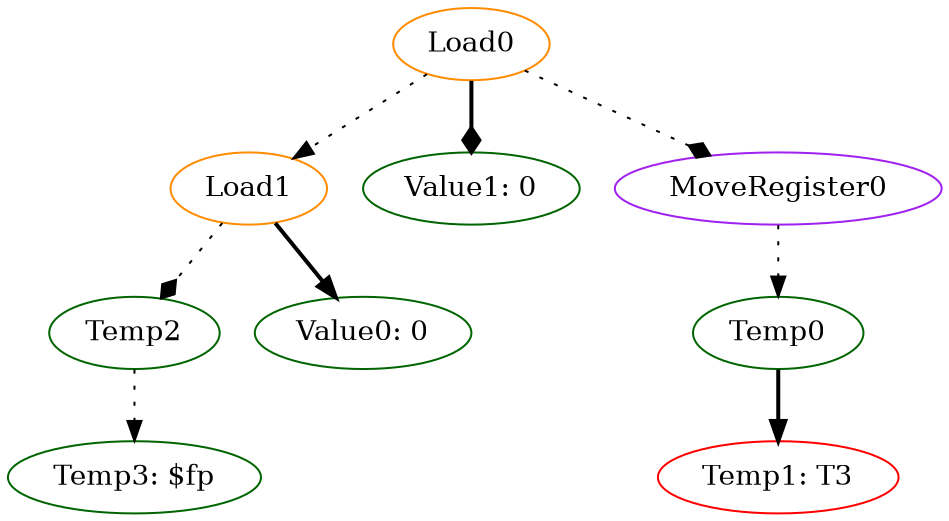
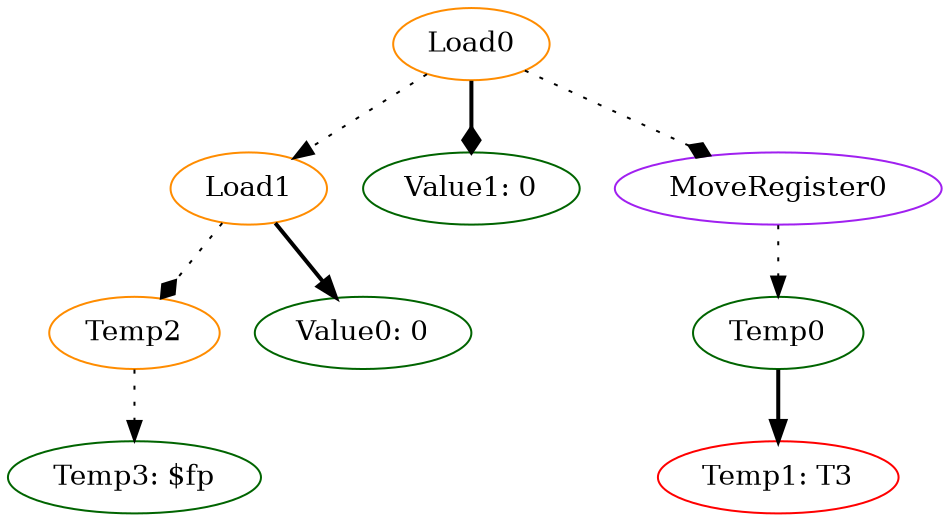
node "Temp2": color darkgreen -> darkorange
